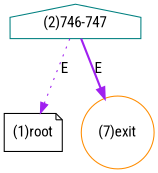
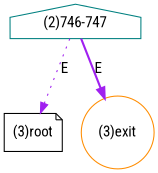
node "(1)root": label "(1)root" -> "(3)root"
node "(7)exit": label "(7)exit" -> "(3)exit"
